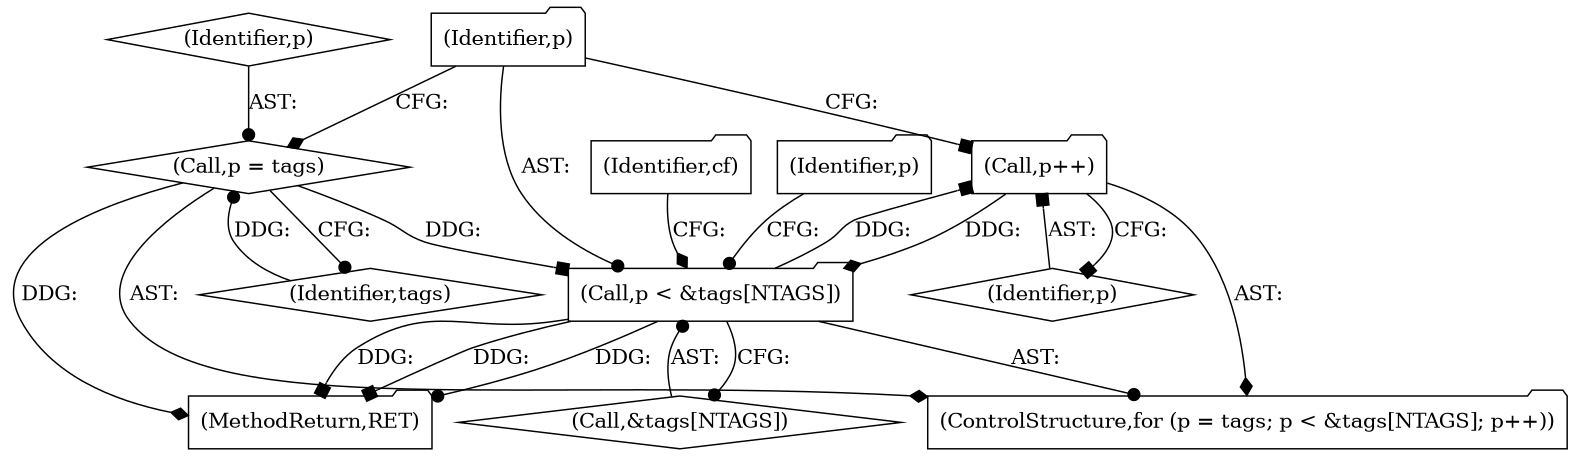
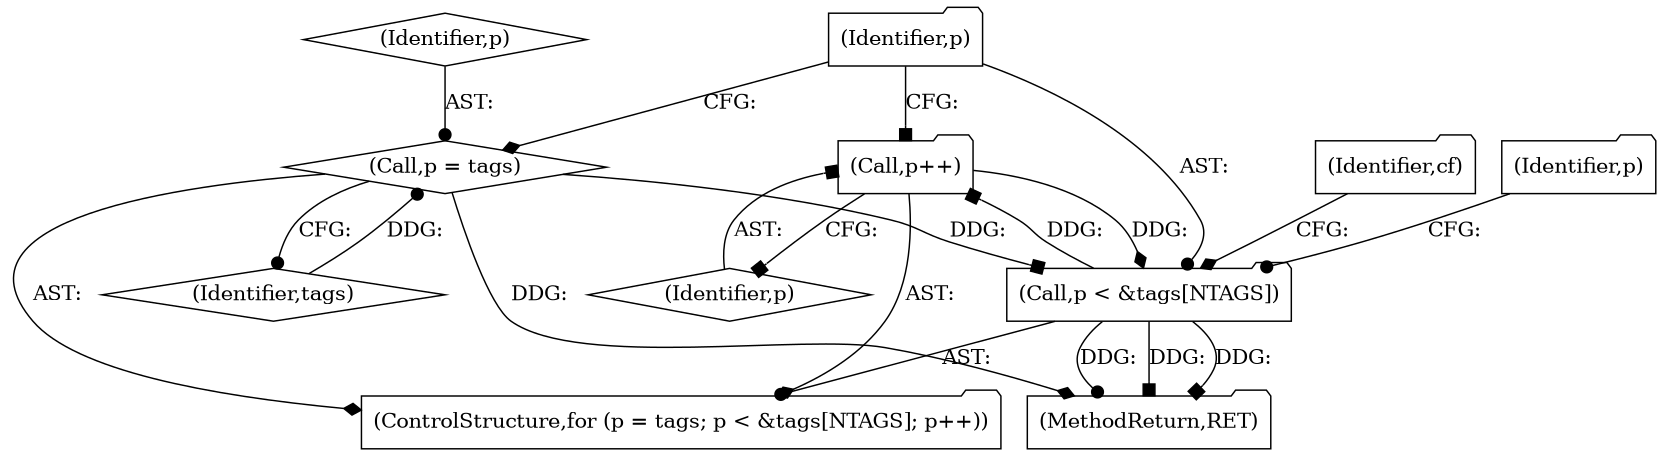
node "(Call,&tags[NTAGS])": removed
